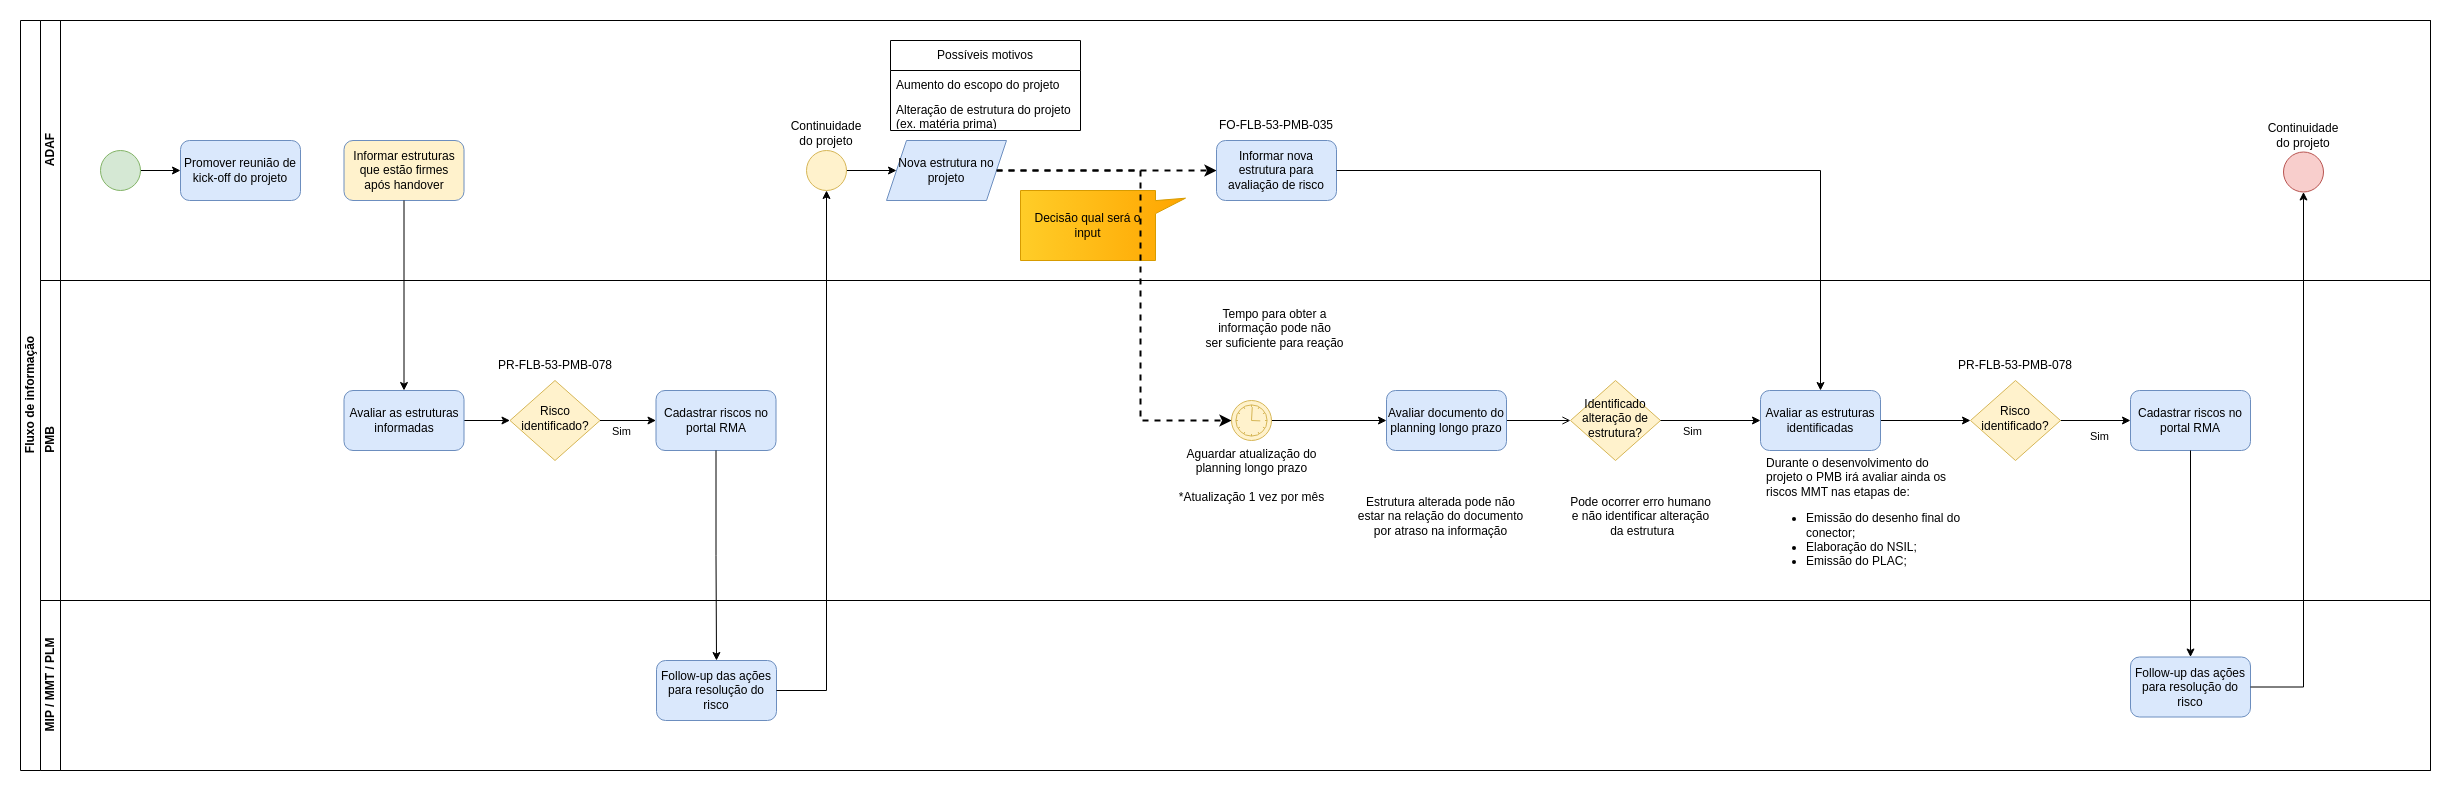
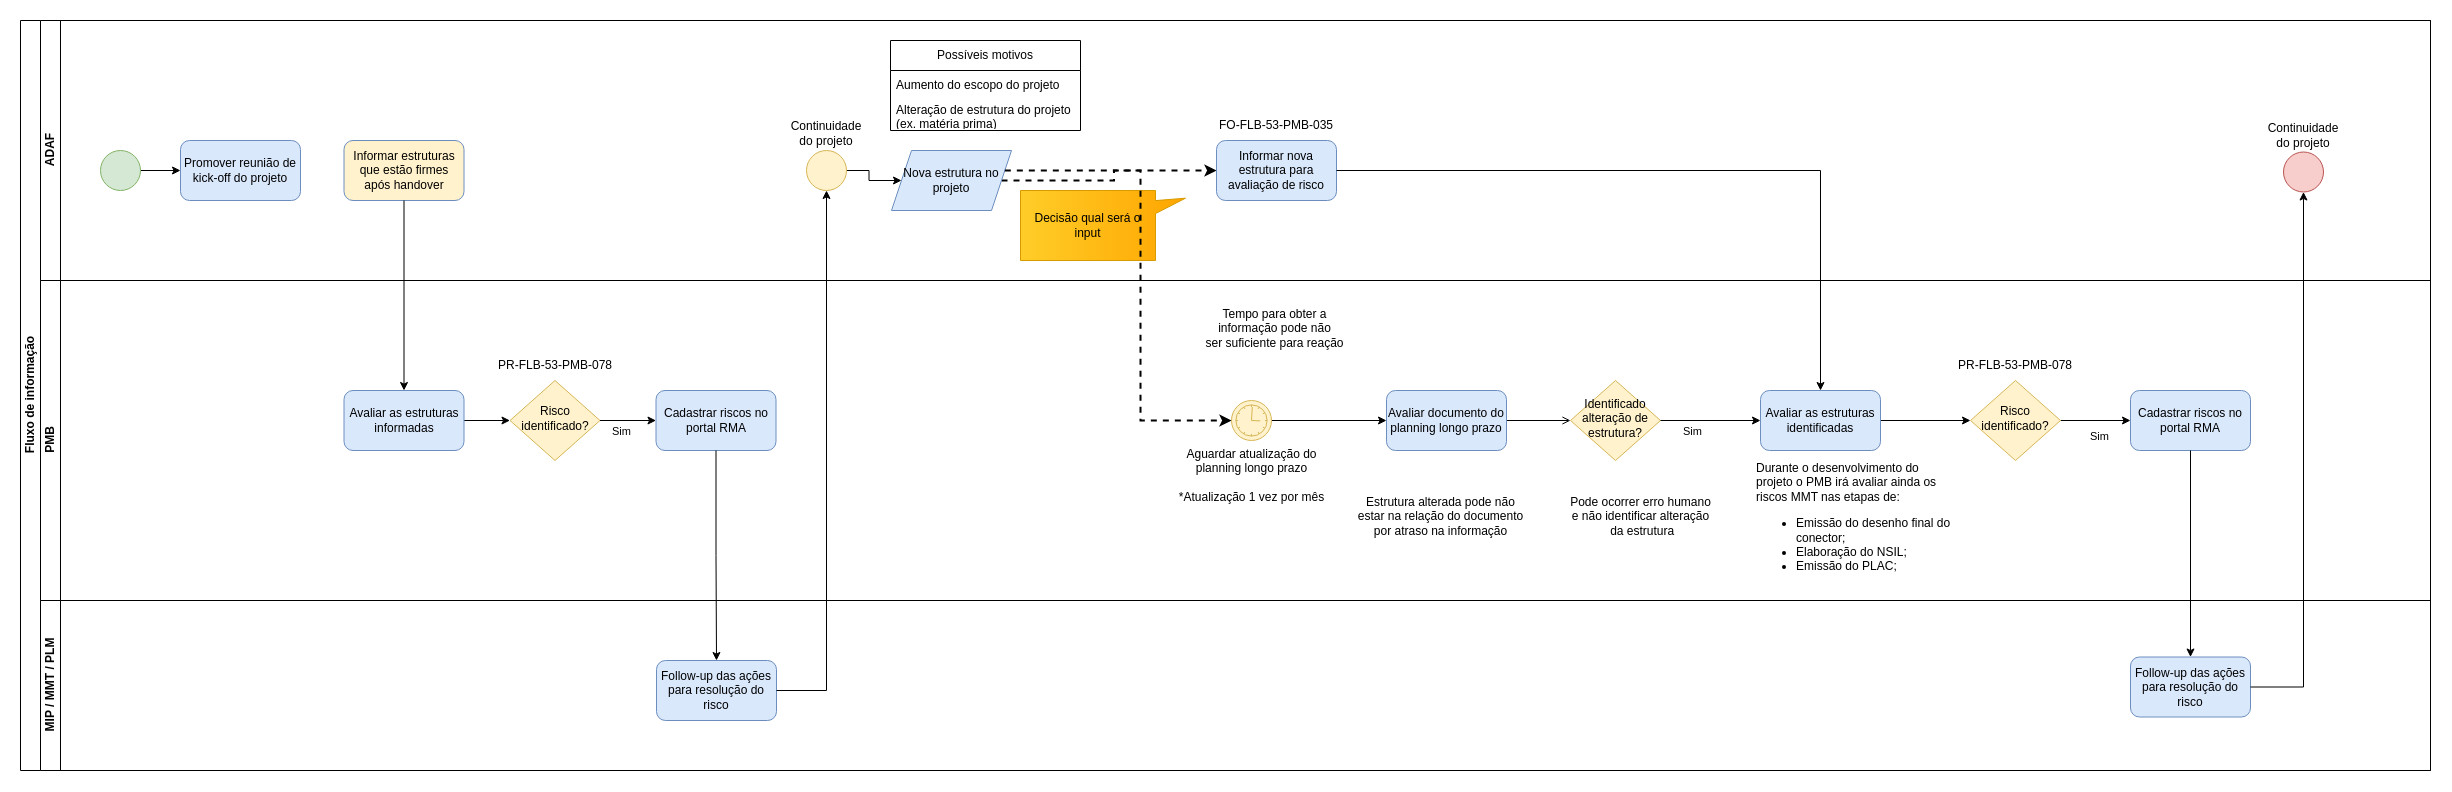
node "Nova estrutura no projeto": moved (947, 171) -> (952, 181)
node "Durante o desenvolvimento do projeto o PMB irá avaliar ainda os riscos MMT nas etapas de: Emissão do desenho final do conector; Elaboração do NSIL; Emissão do PLAC;": moved (1866, 517) -> (1856, 522)
